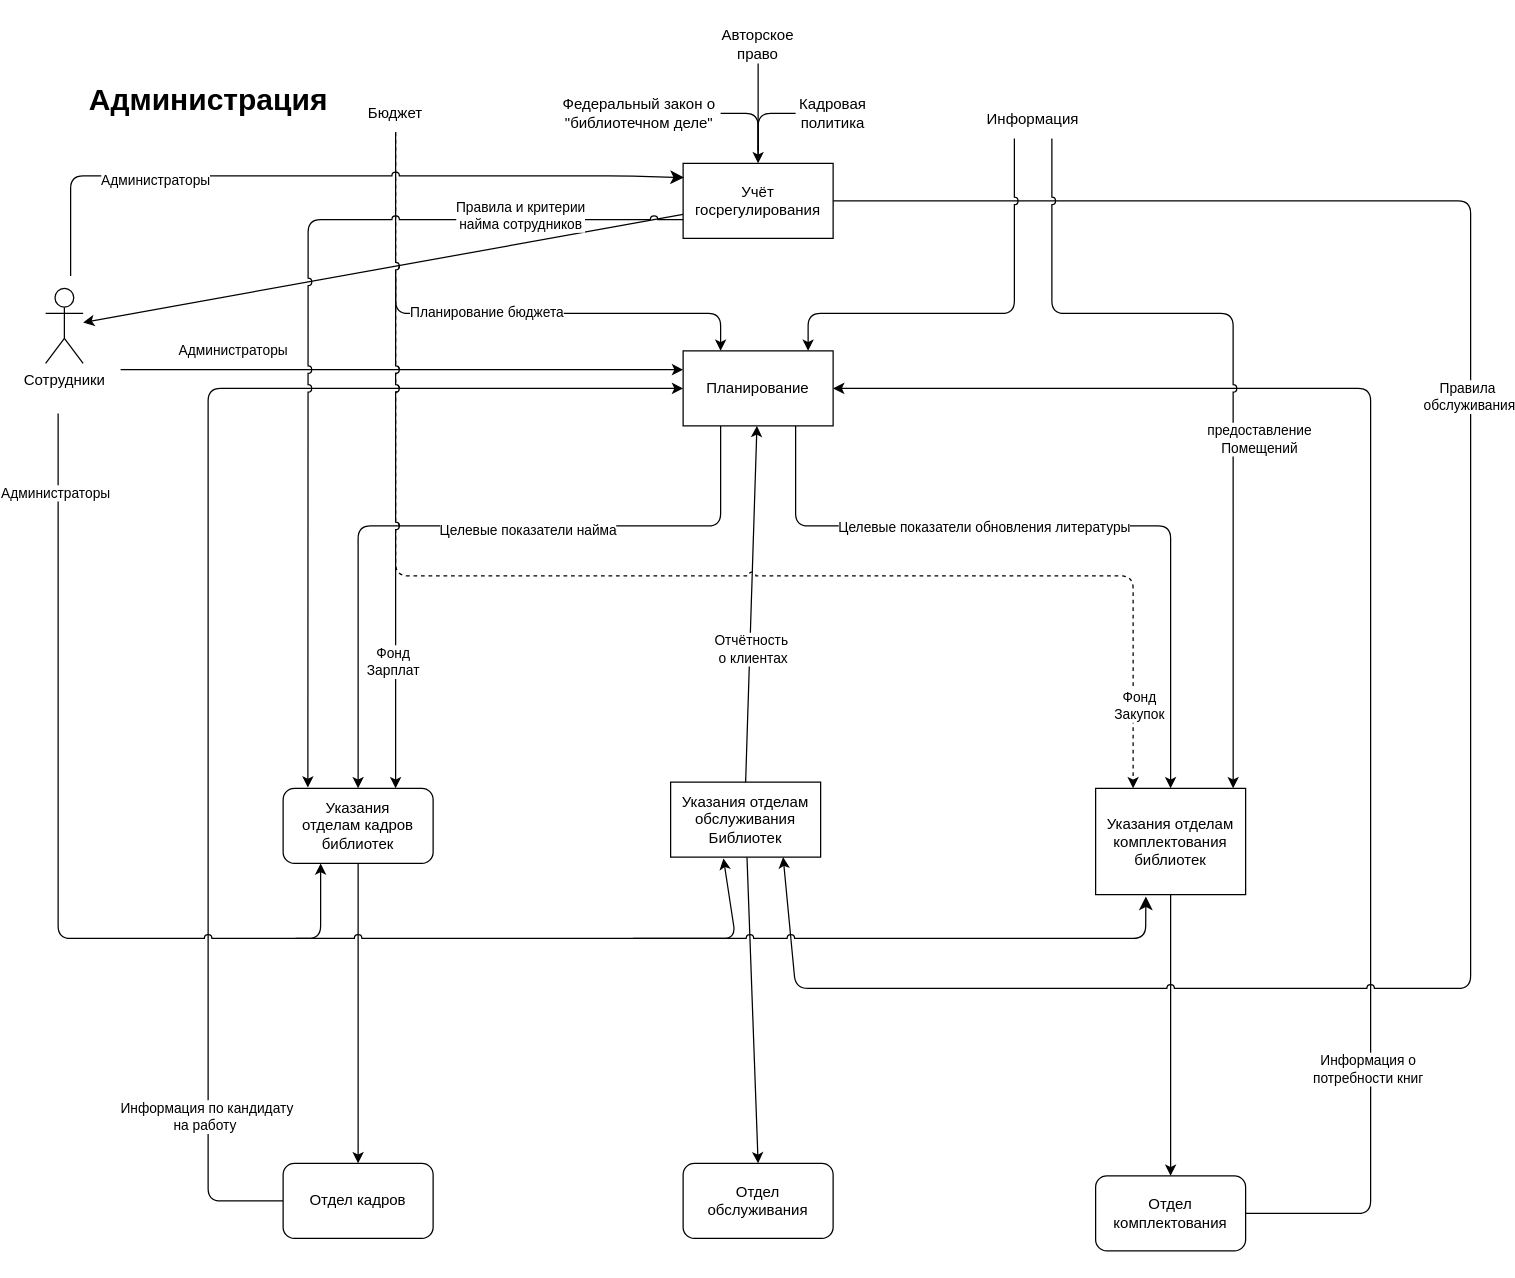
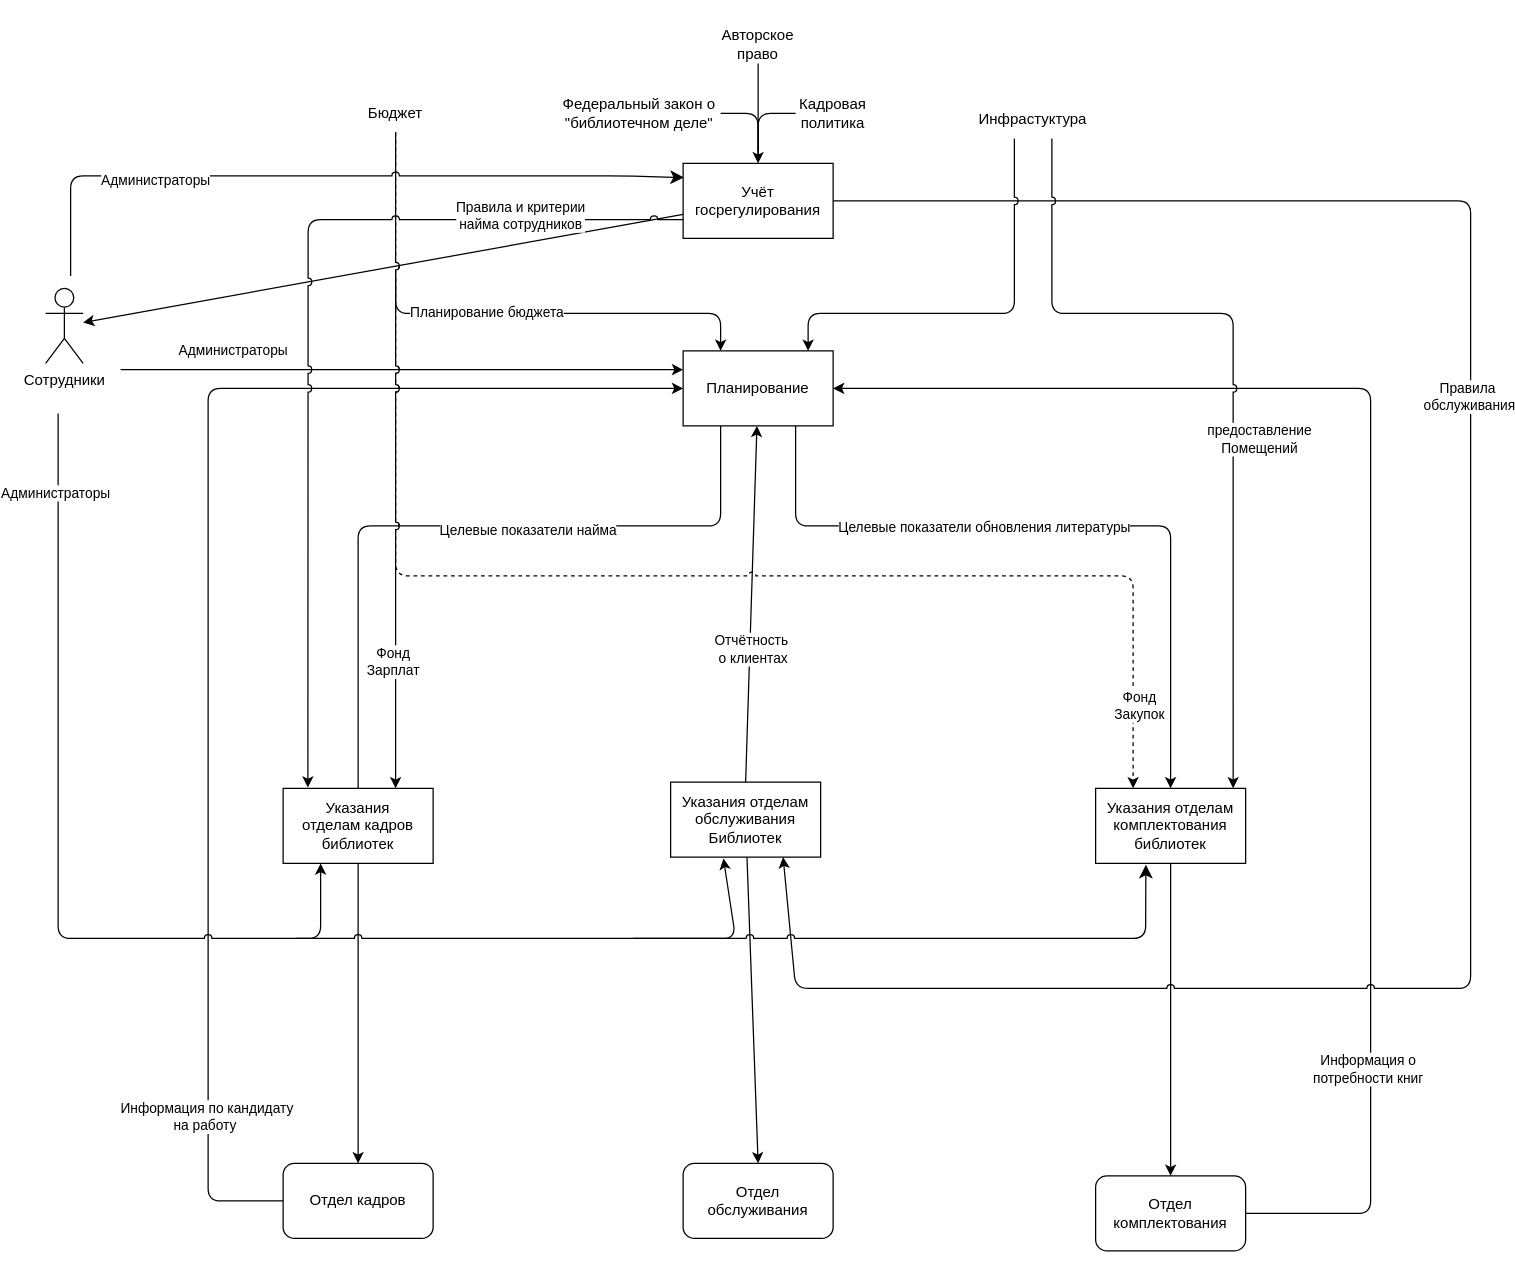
node "Администрация": removed
node "Информация": label "Информация" -> "Инфрастуктура"
edge "Планирование" -> "Указания отделам кадров библиотек": arrowhead classic -> none
node "Указания отделам кадров библиотек": shape rounded rectangle -> rectangle
node "Указания отделам комплектования библиотек": size 150x106 -> 150x75
